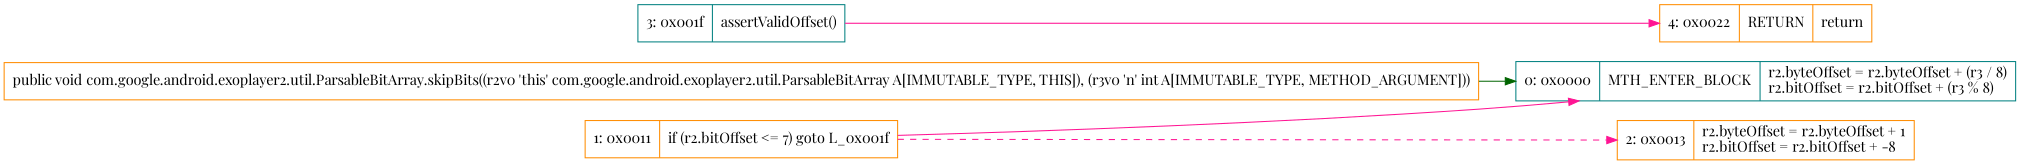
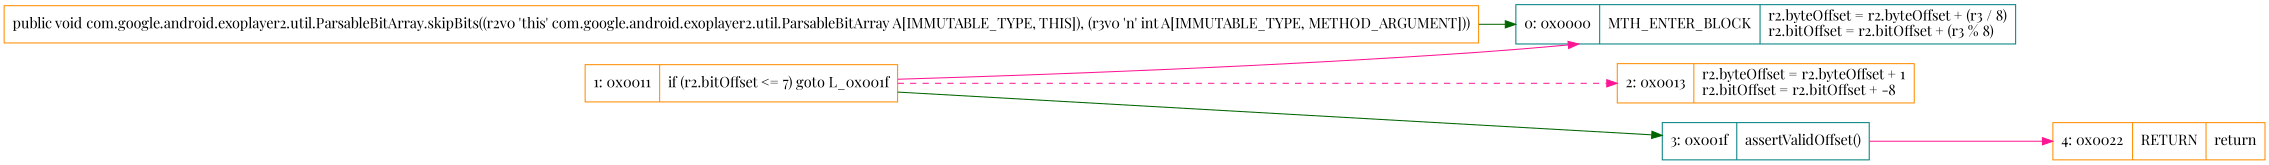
edge "1: 0x0011" -> "3: 0x001f": added
